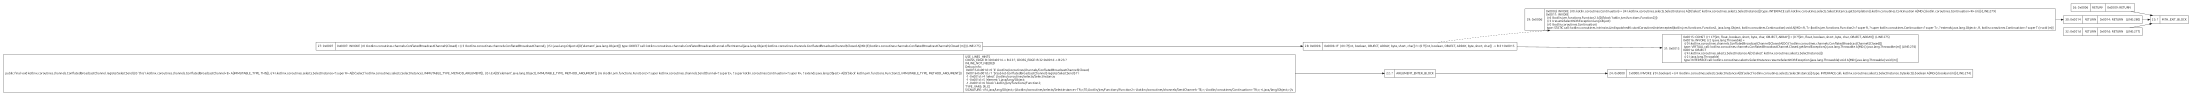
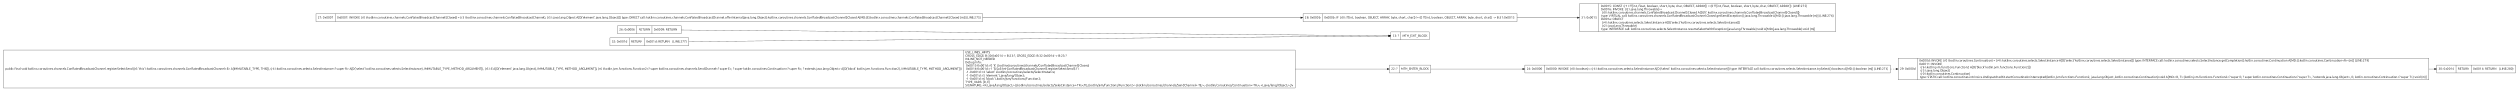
edge "30: 0x0014" -> "23: ?": removed
node "29: 0x000d": text "(r3 I:resumeSelectWithException.lang.Object)" -> "(r3 I:java.lang.Object)"
edge "28: 0x000b" -> "29: 0x000d": now "24: 0x0000" -> "29: 0x000d"
node "22: ?": text "ARGUMENT_ENTER_BLOCK" -> "MTH_ENTER_BLOCK"
